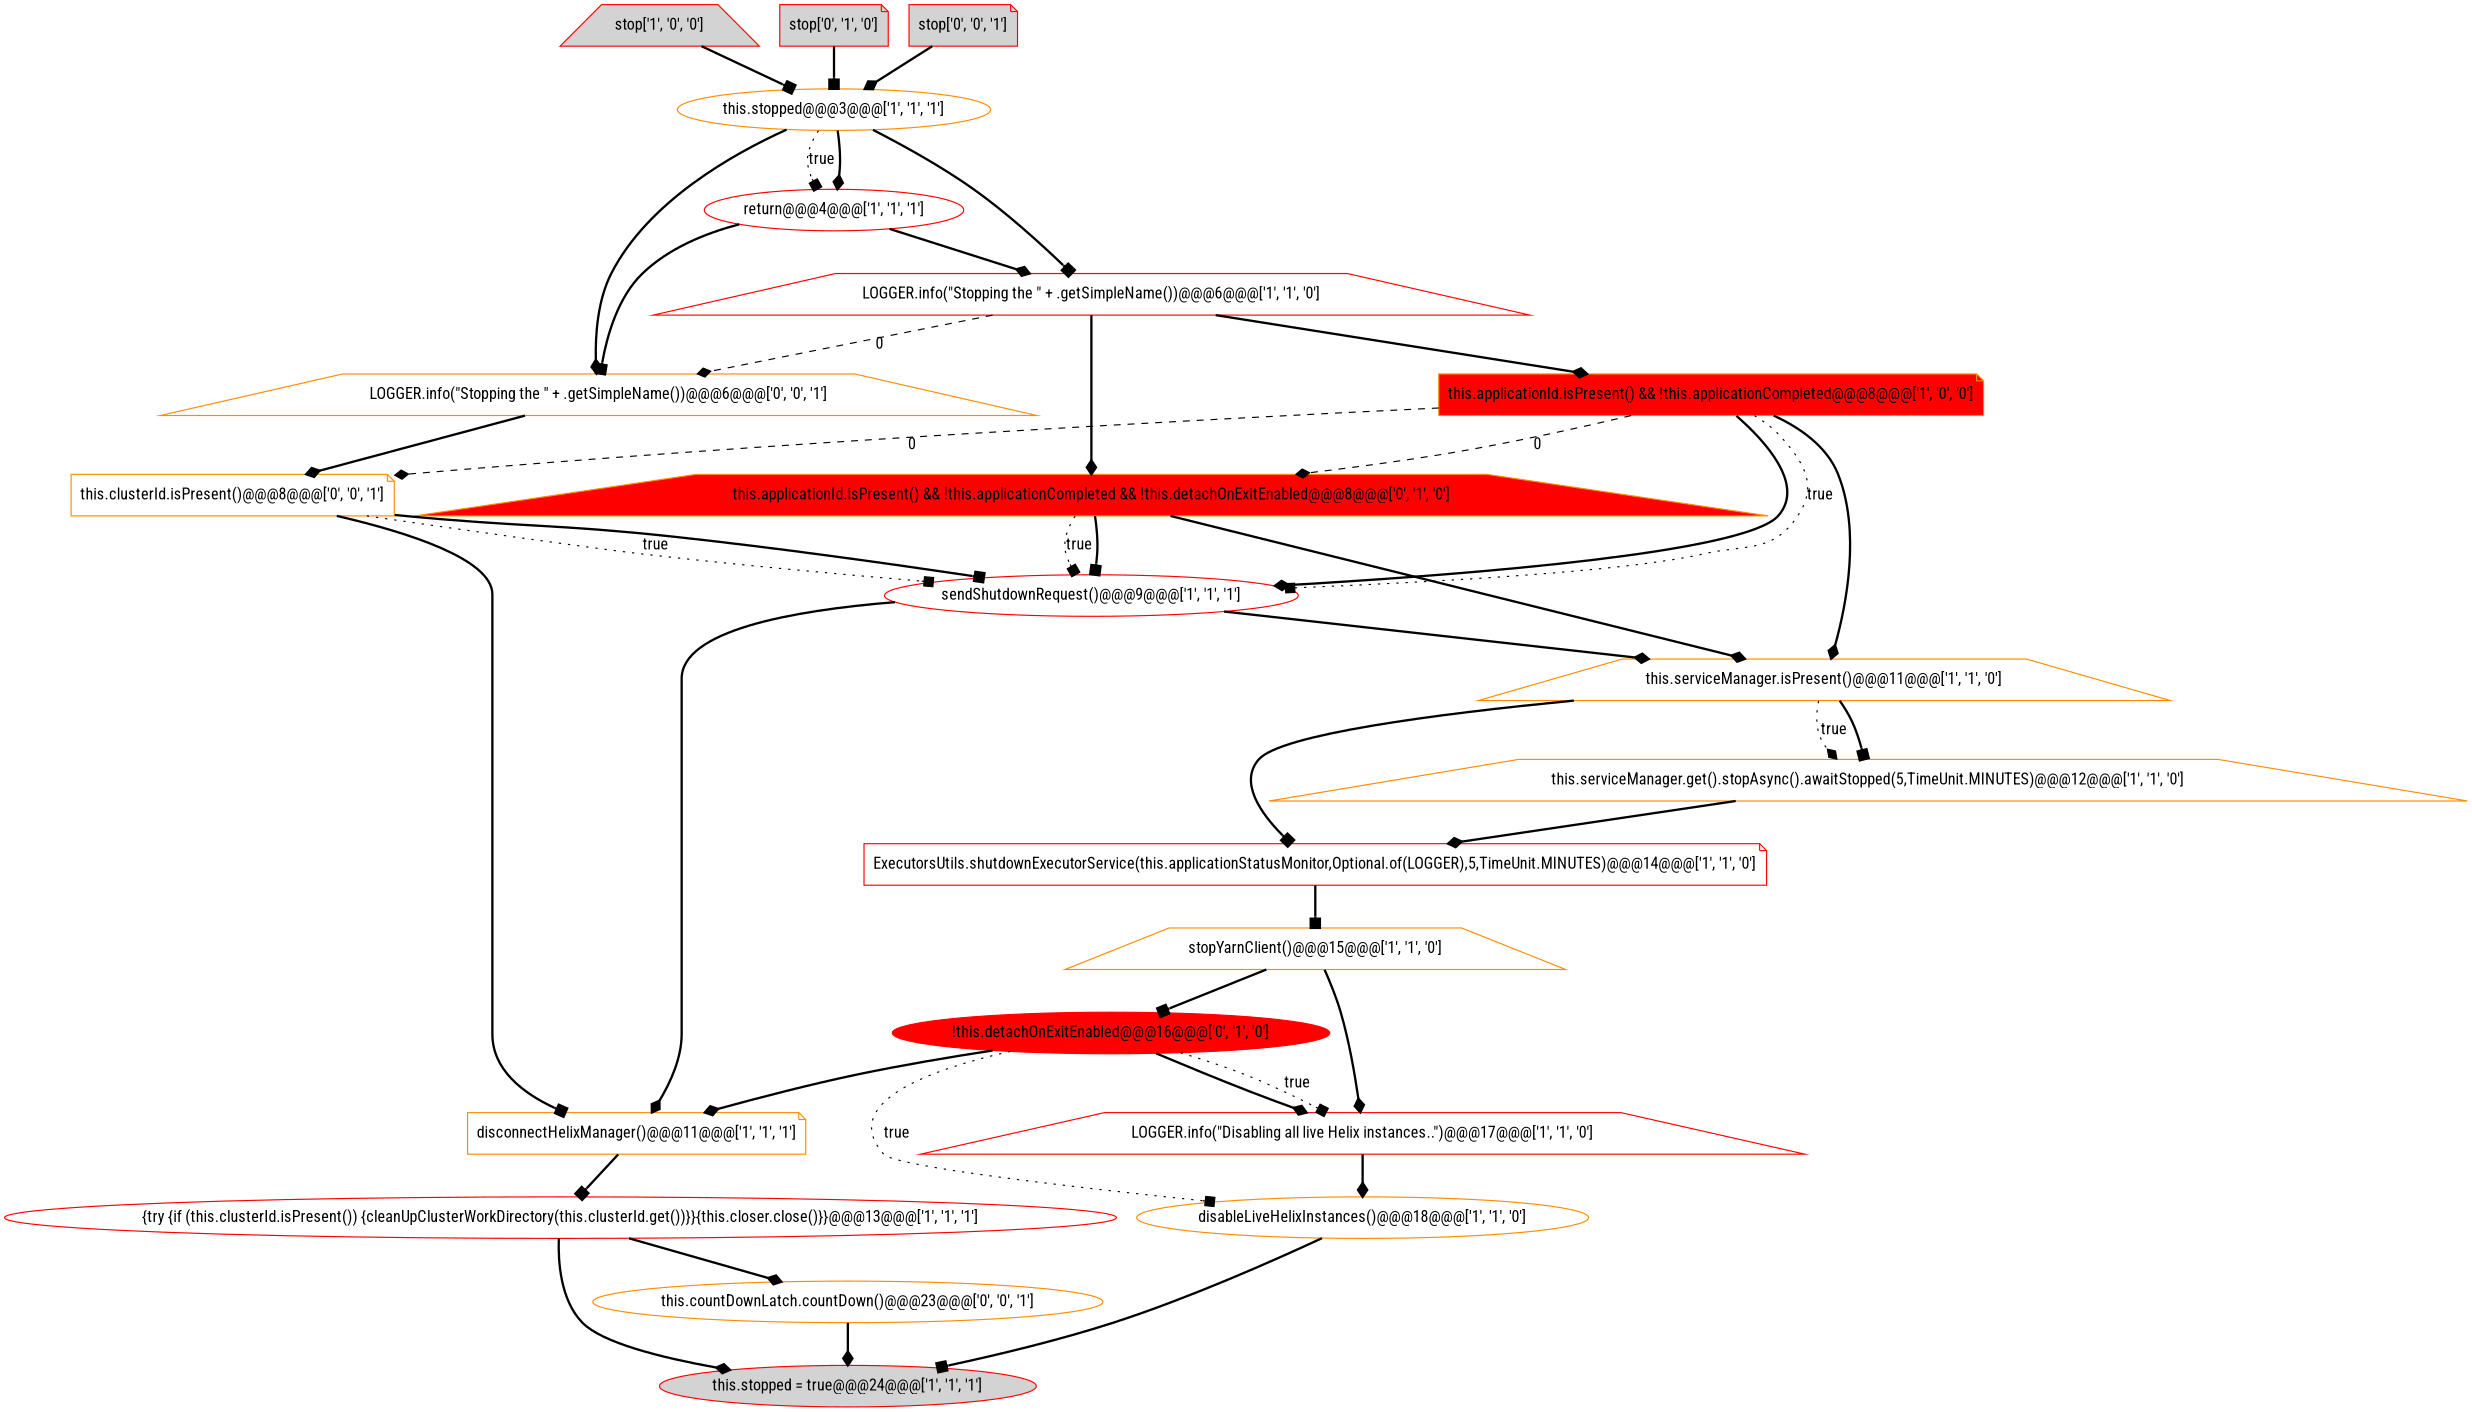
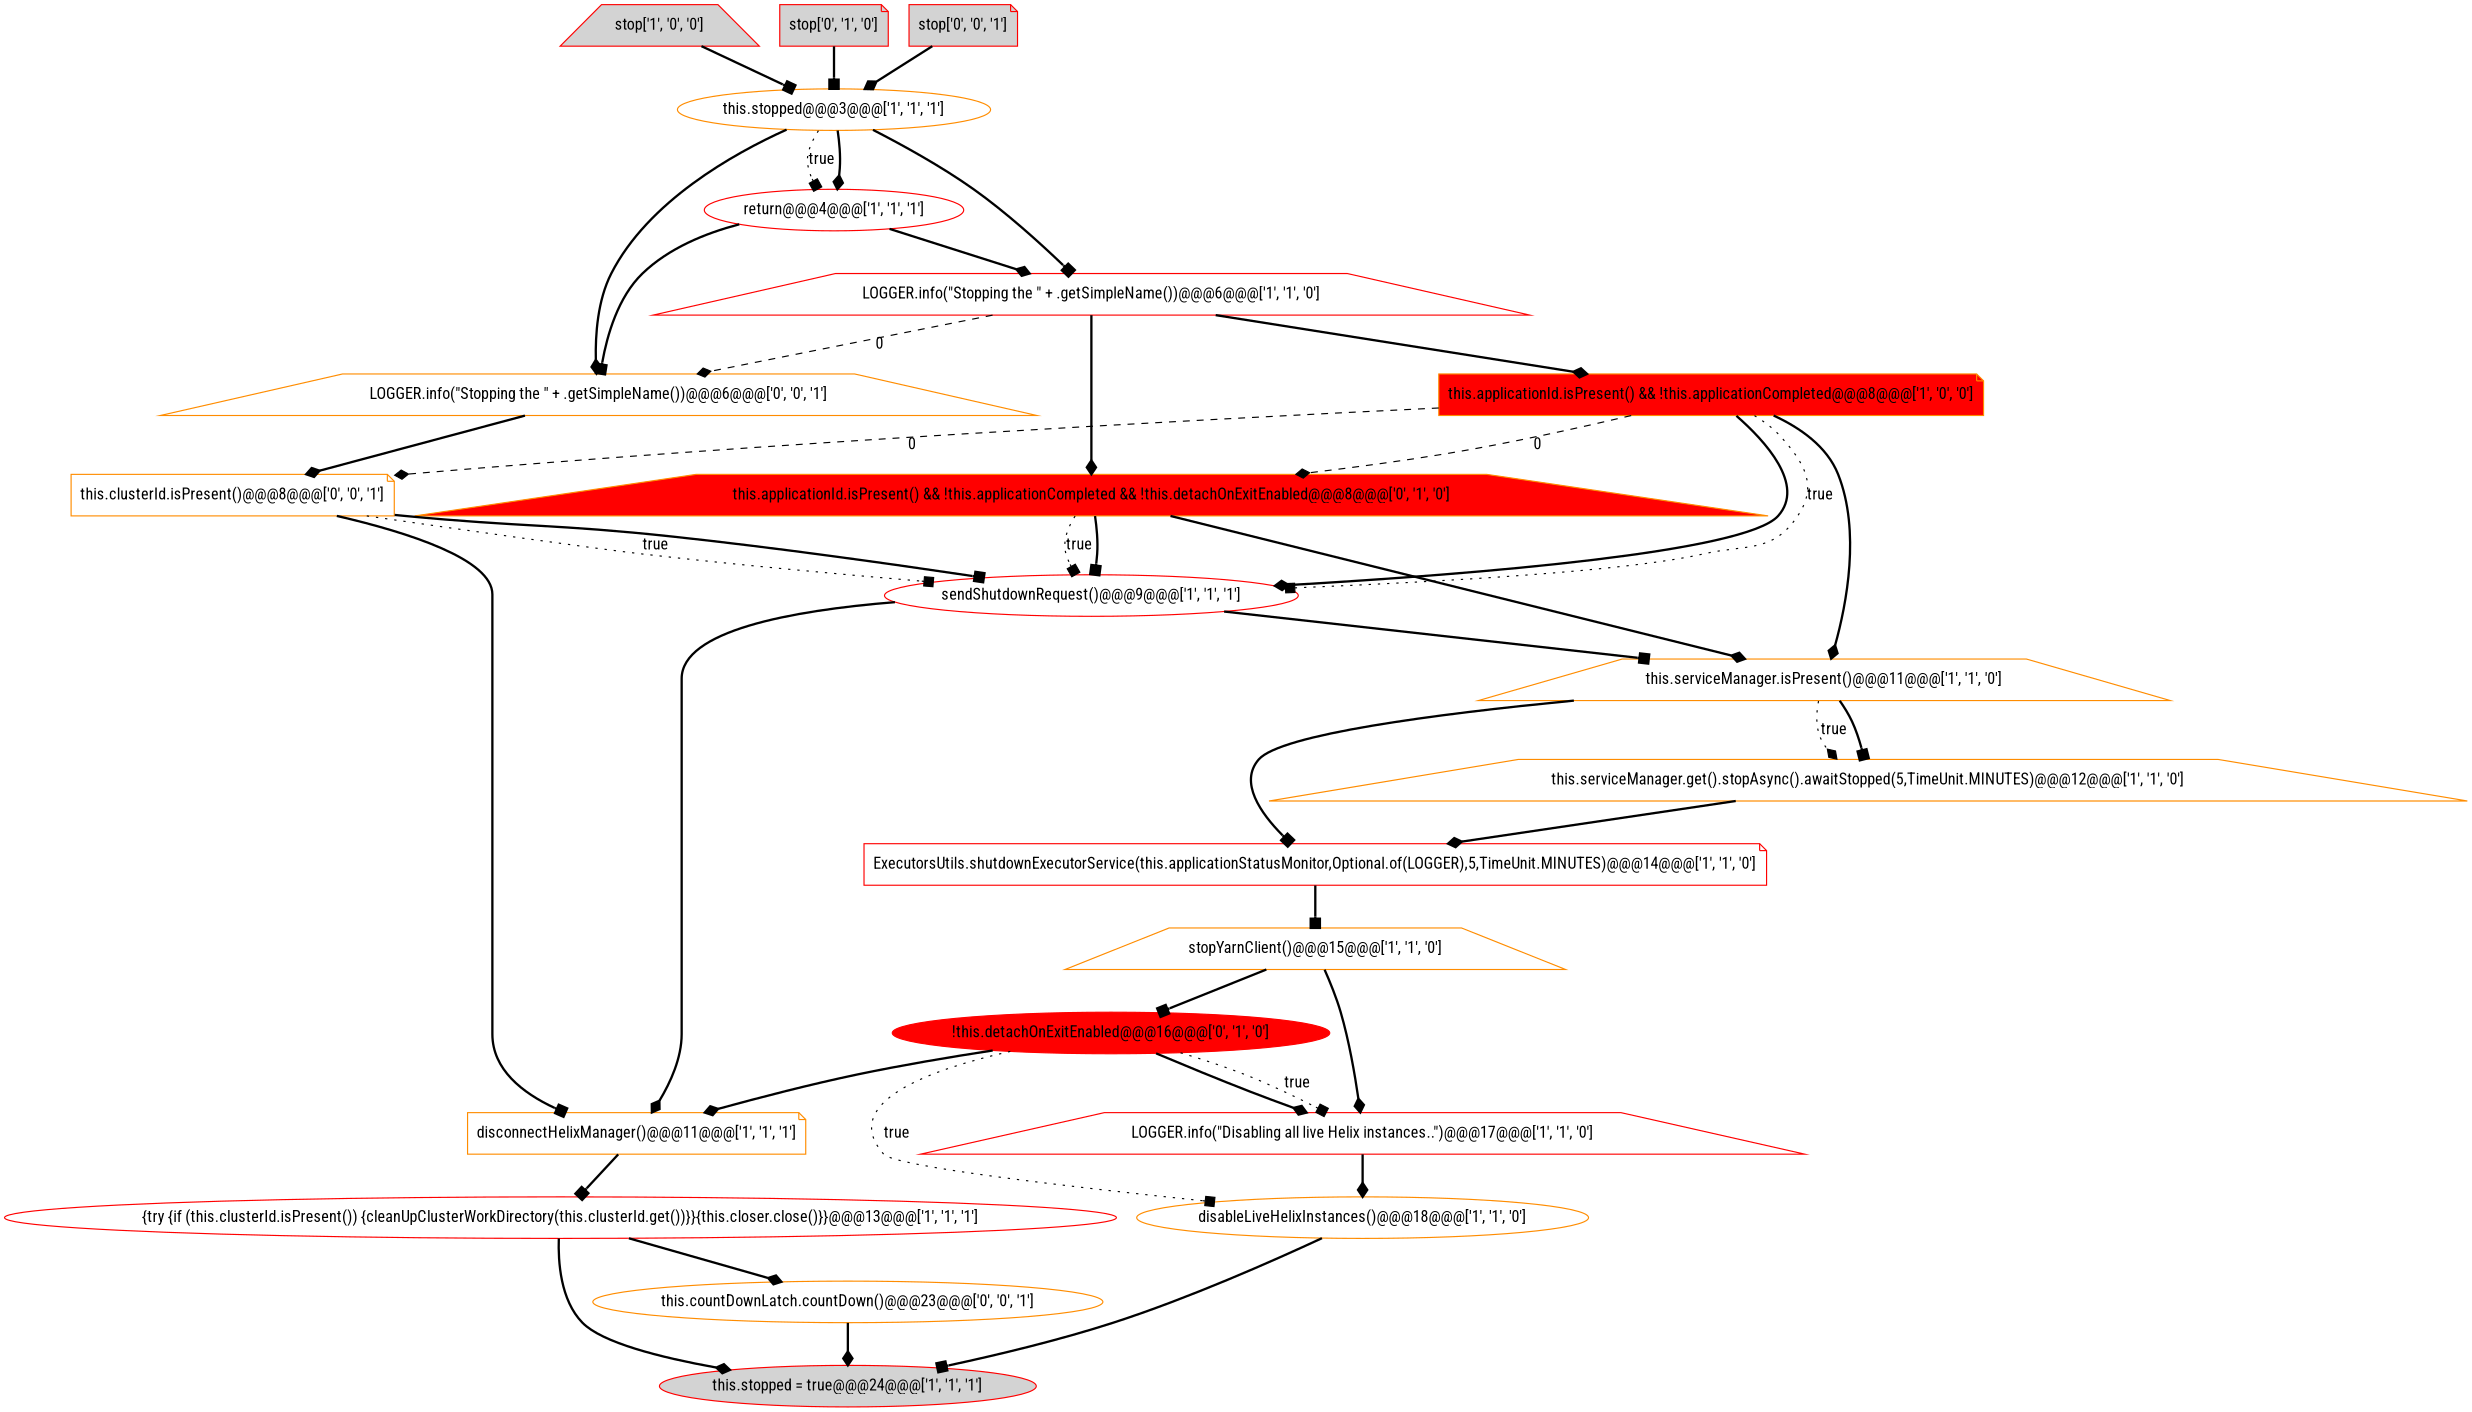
edge "sendShutdownRequest()@@@9@@@['1', '1', '1']" -> "this.serviceManager.isPresent()@@@11@@@['1', '1', '0']": arrowhead diamond -> box
